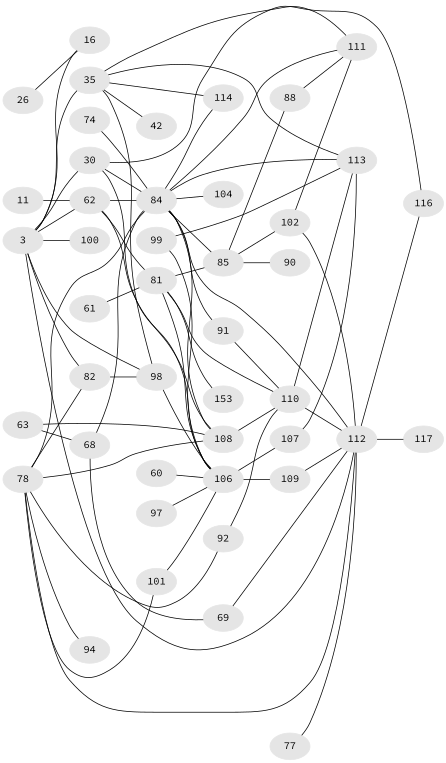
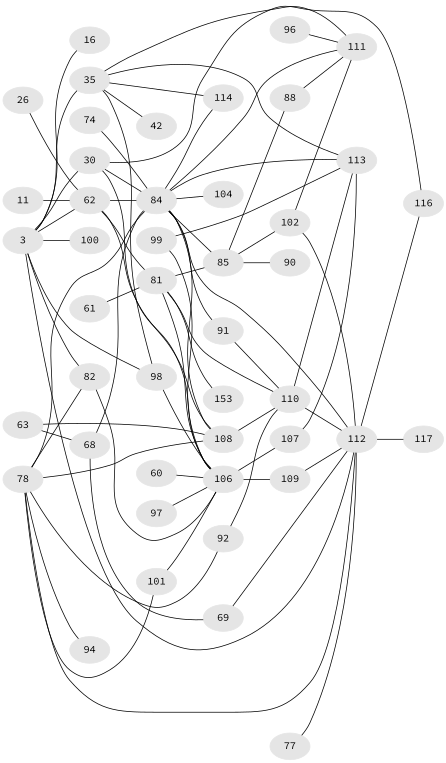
node "96": added
edge "16" -- "26": now "62" -- "26"
edge "82" -- "98": now "82" -- "106"
